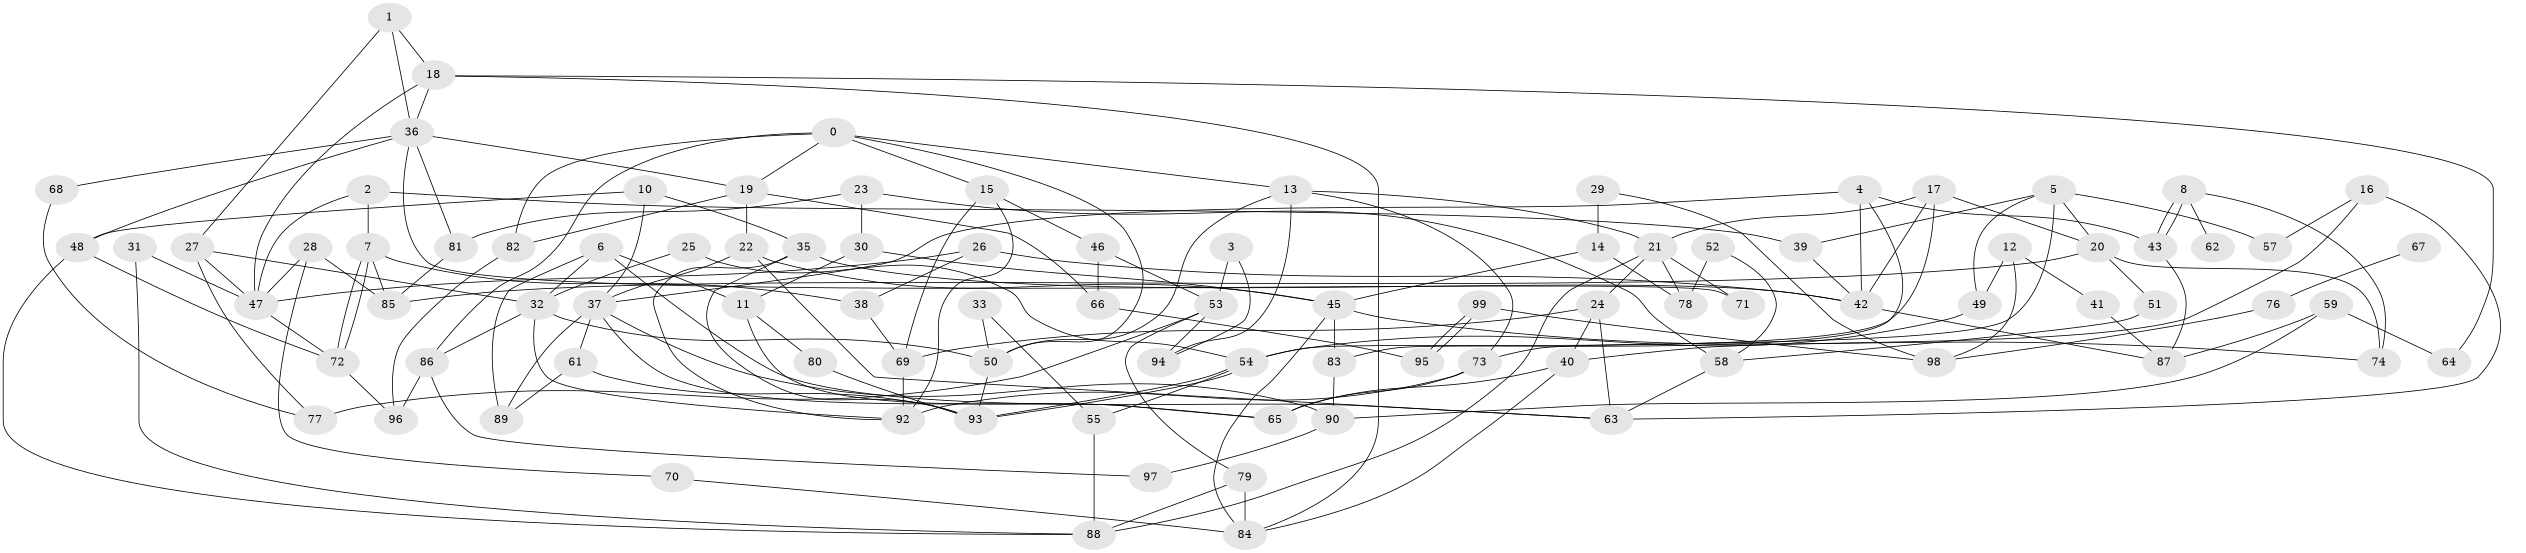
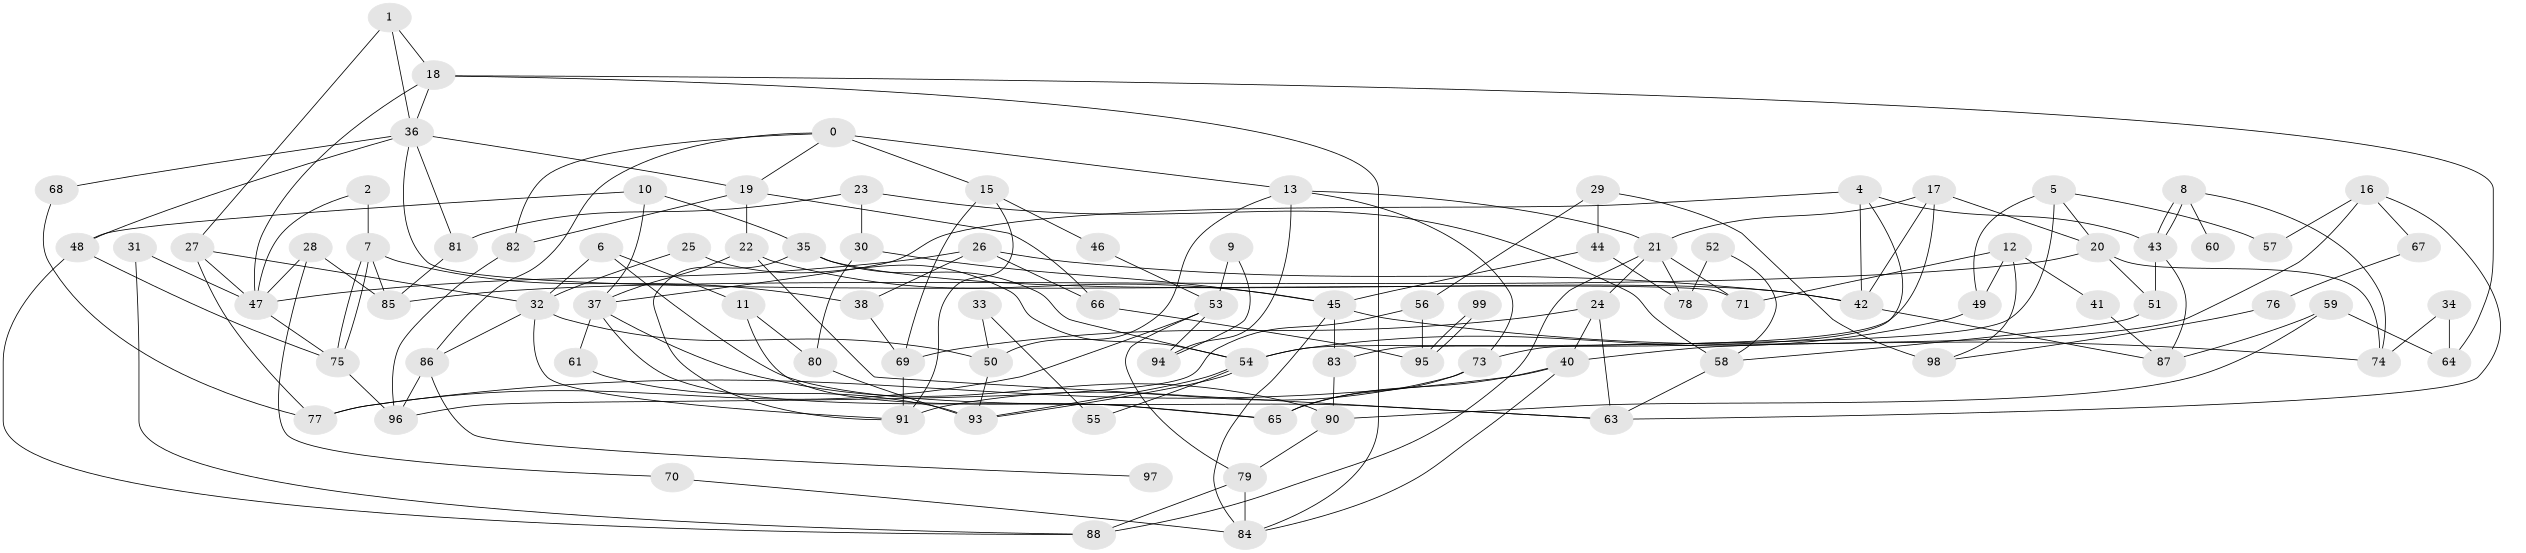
edge "0" -- "50": removed
edge "16" -- "67": added
node "3": label "3" -> "9"
node "14": label "14" -> "44"
node "39": removed
node "62": label "62" -> "60"
edge "46" -- "66": now "26" -- "66"
edge "30" -- "11": now "30" -- "80"
edge "43" -- "51": added
edge "12" -- "71": added
node "56": added
node "34": added
edge "99" -- "98": removed
node "72": label "72" -> "75"
edge "35" -- "93": now "35" -- "54"
edge "40" -- "77": added
node "89": removed
node "92": label "92" -> "91"
edge "90" -- "97": now "90" -- "79"
edge "55" -- "88": removed
